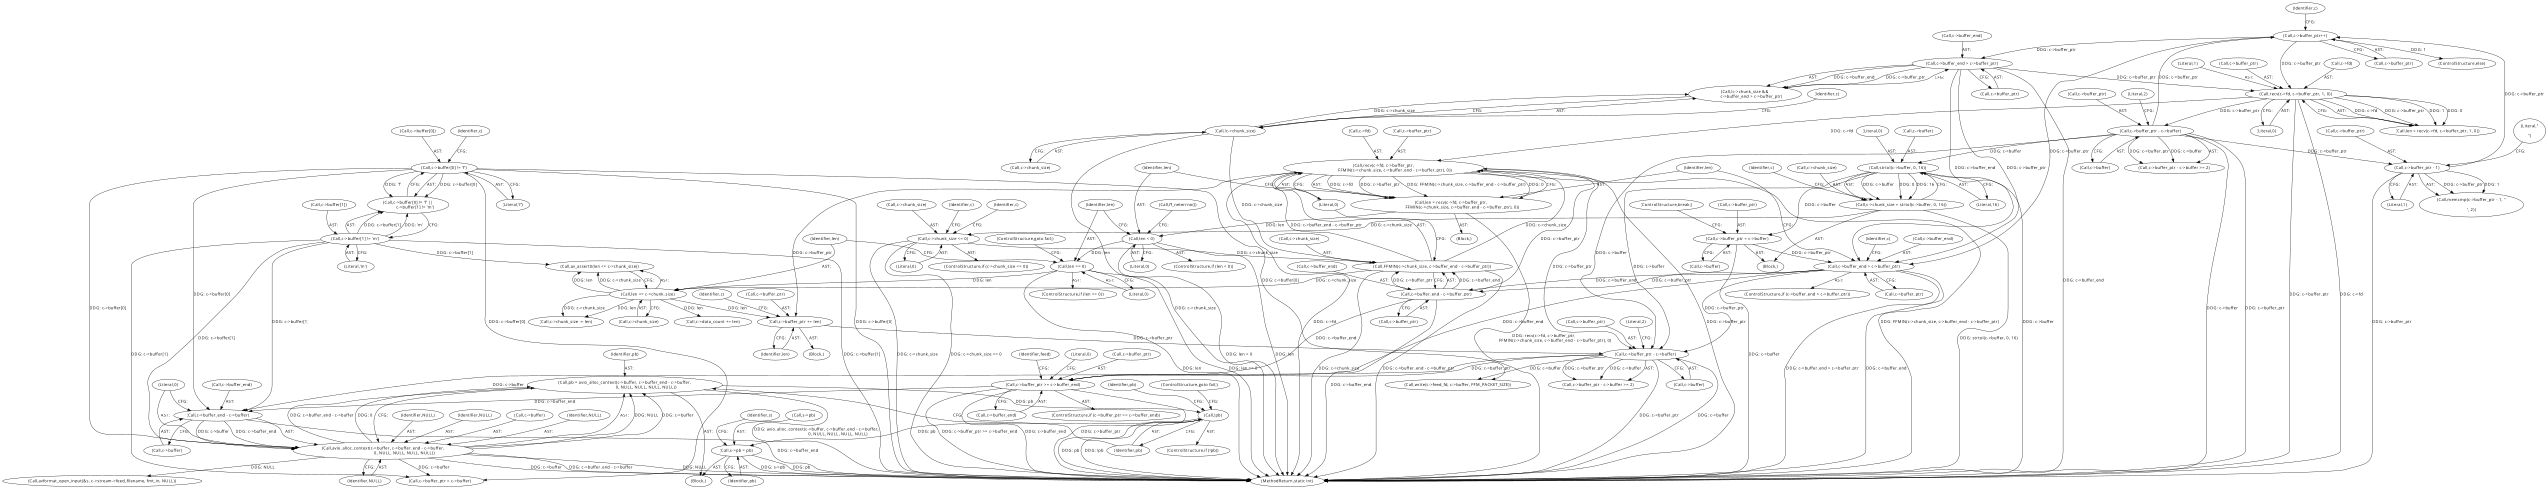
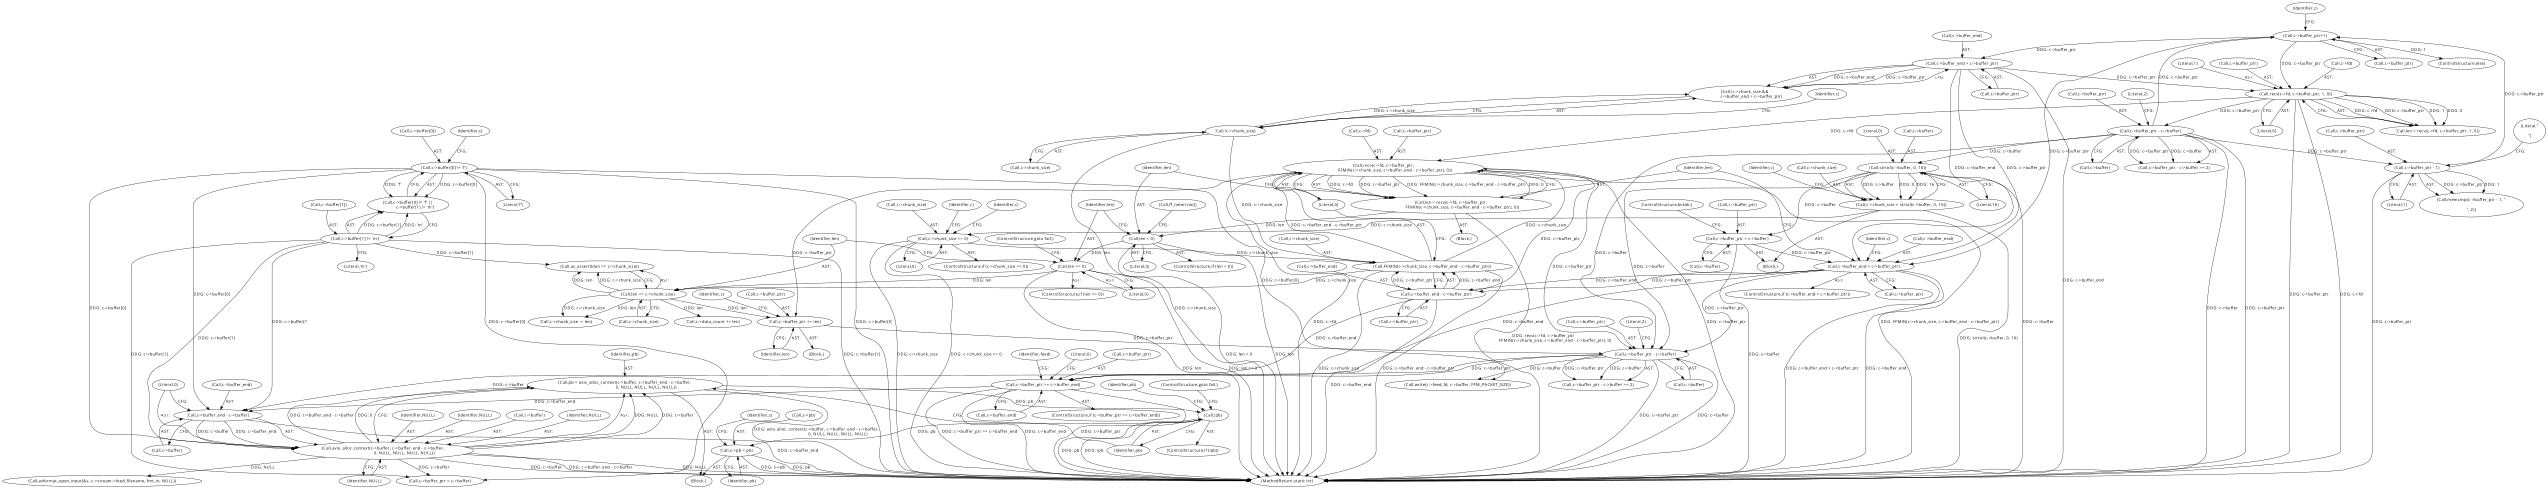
edge "(Literal,'m')" -> "(Call,c->buffer[1] != 'm')": removed, label "AST:"
